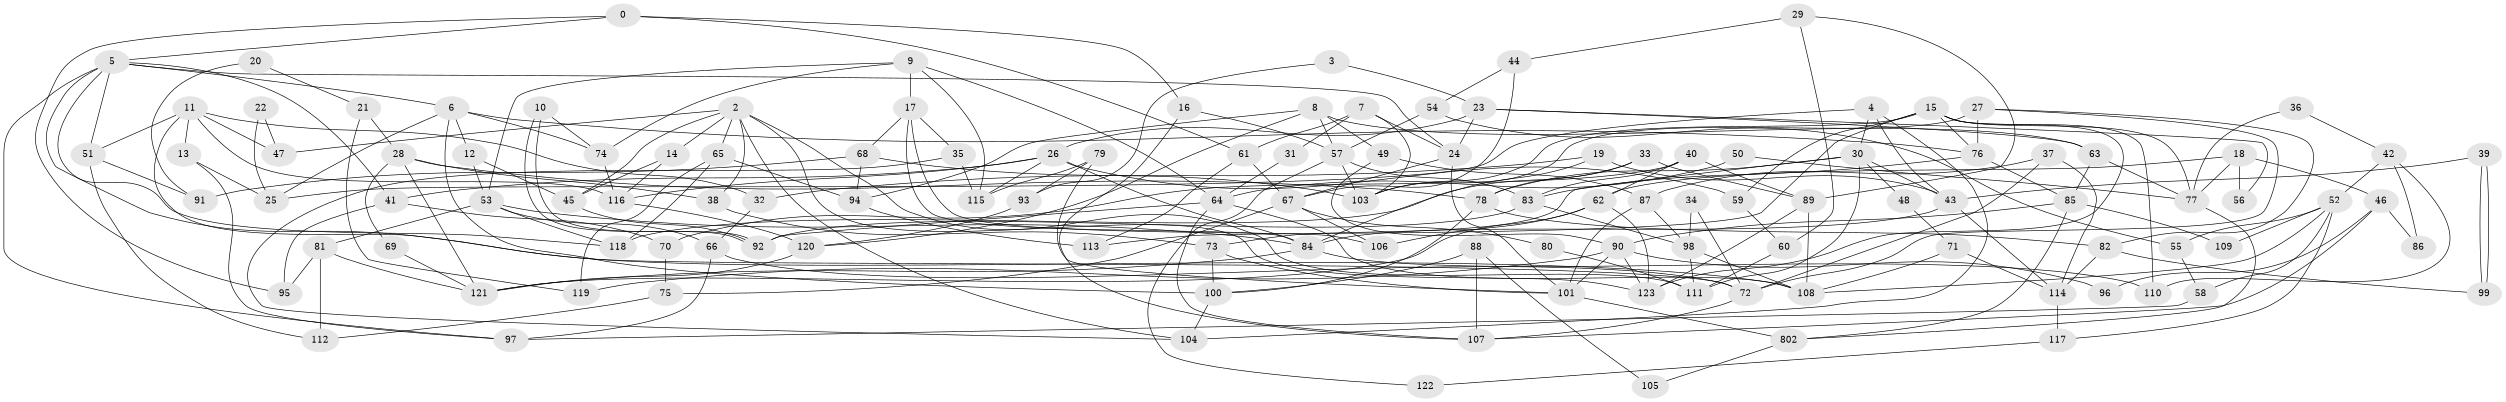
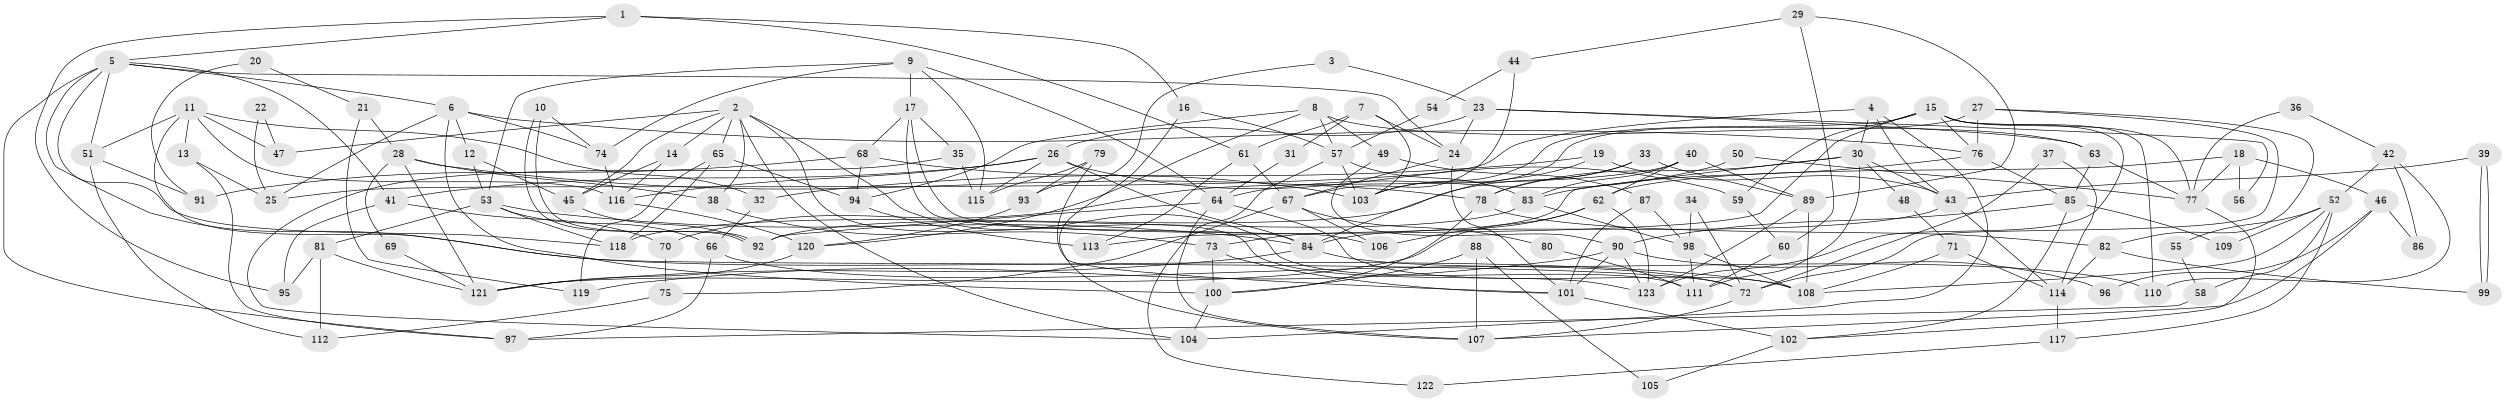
node "0": label "0" -> "1"
edge "54" -- "55": removed
edge "37" -- "87": removed
node "802": label "802" -> "102"
